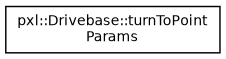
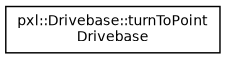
node "pxl::Drivebase::turnToPoint Params": label "pxl::Drivebase::turnToPoint Params" -> "pxl::Drivebase::turnToPoint Drivebase"
